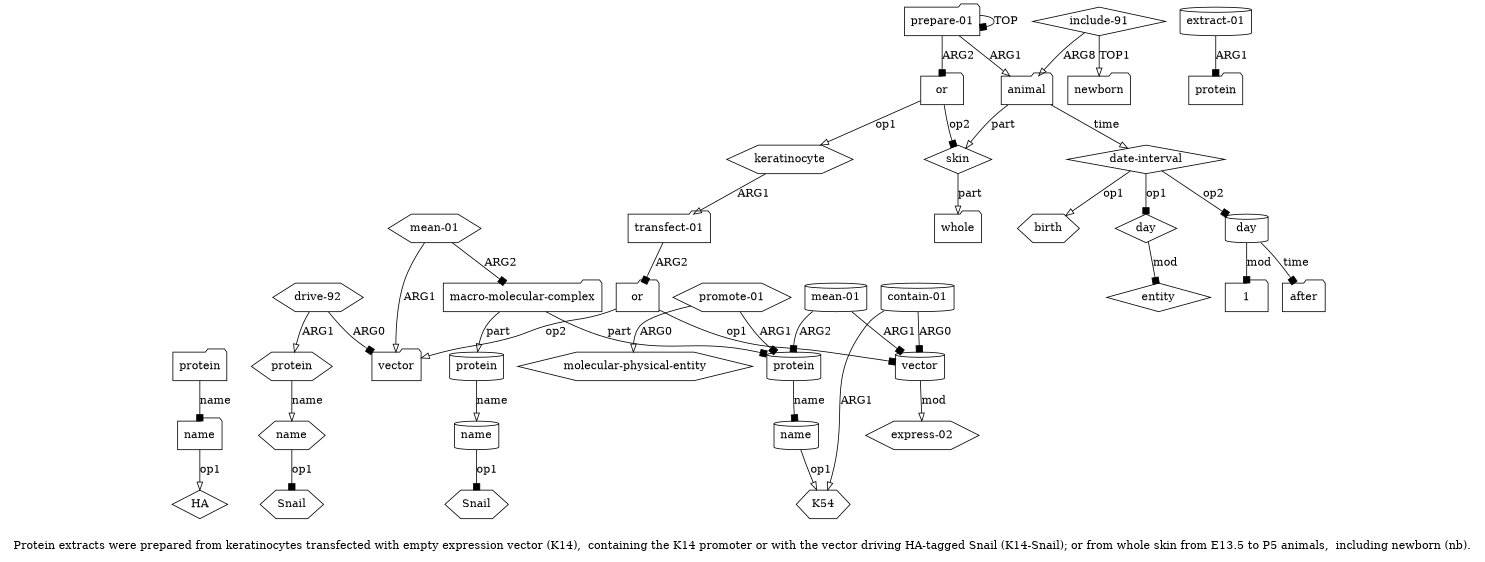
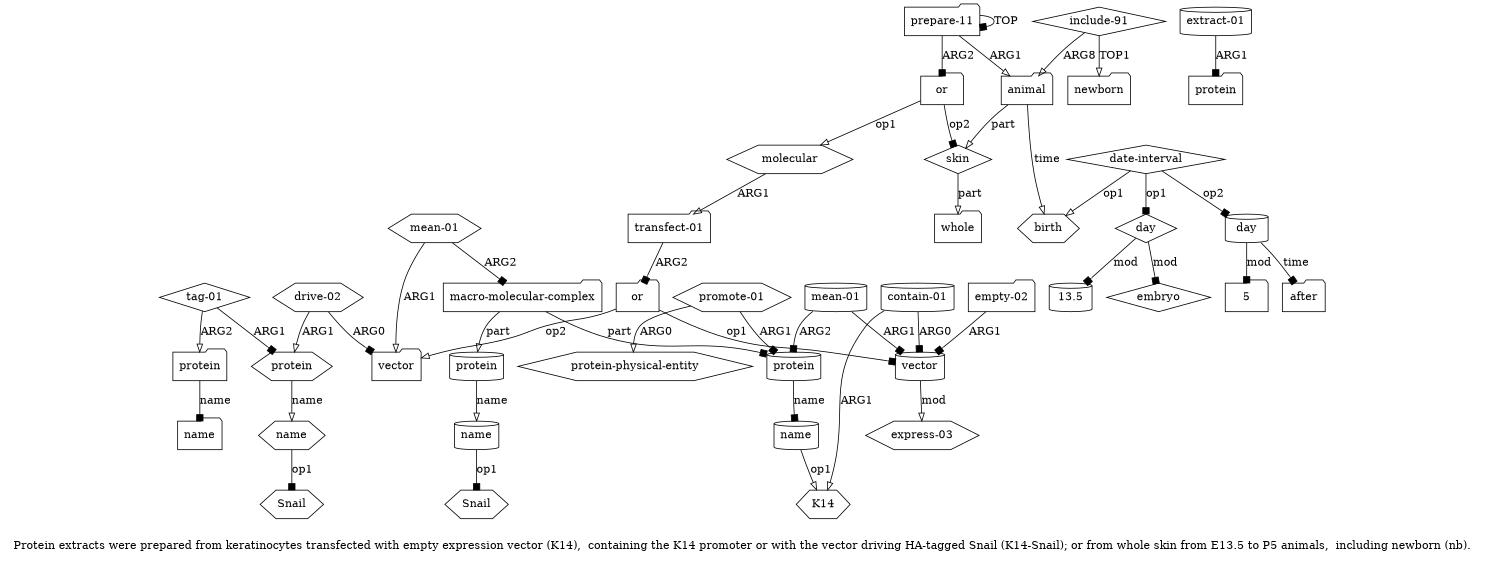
node "prepare-01": label "prepare-01" -> "prepare-11"
edge "animal" -> "date-interval": now "animal" -> "birth"
node "keratinocyte": label "keratinocyte" -> "molecular"
node "tag-01": added
node "drive-92": label "drive-92" -> "drive-02"
node "empty-02": added
node "13.5": added
node "entity": label "entity" -> "embryo"
node "1": label "1" -> "5"
node "molecular-physical-entity": label "molecular-physical-entity" -> "protein-physical-entity"
node "express-02": label "express-02" -> "express-03"
node "HA": removed
node "K54": label "K54" -> "K14"
